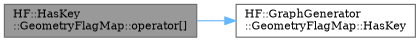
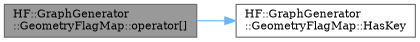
node "HF::HasKey ::GeometryFlagMap::operator[]": label "HF::HasKey ::GeometryFlagMap::operator[]" -> "HF::GraphGenerator ::GeometryFlagMap::operator[]"
